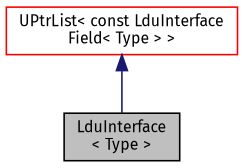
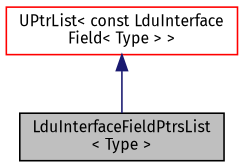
node "LduInterface < Type >": label "LduInterface < Type >" -> "LduInterfaceFieldPtrsList < Type >"
